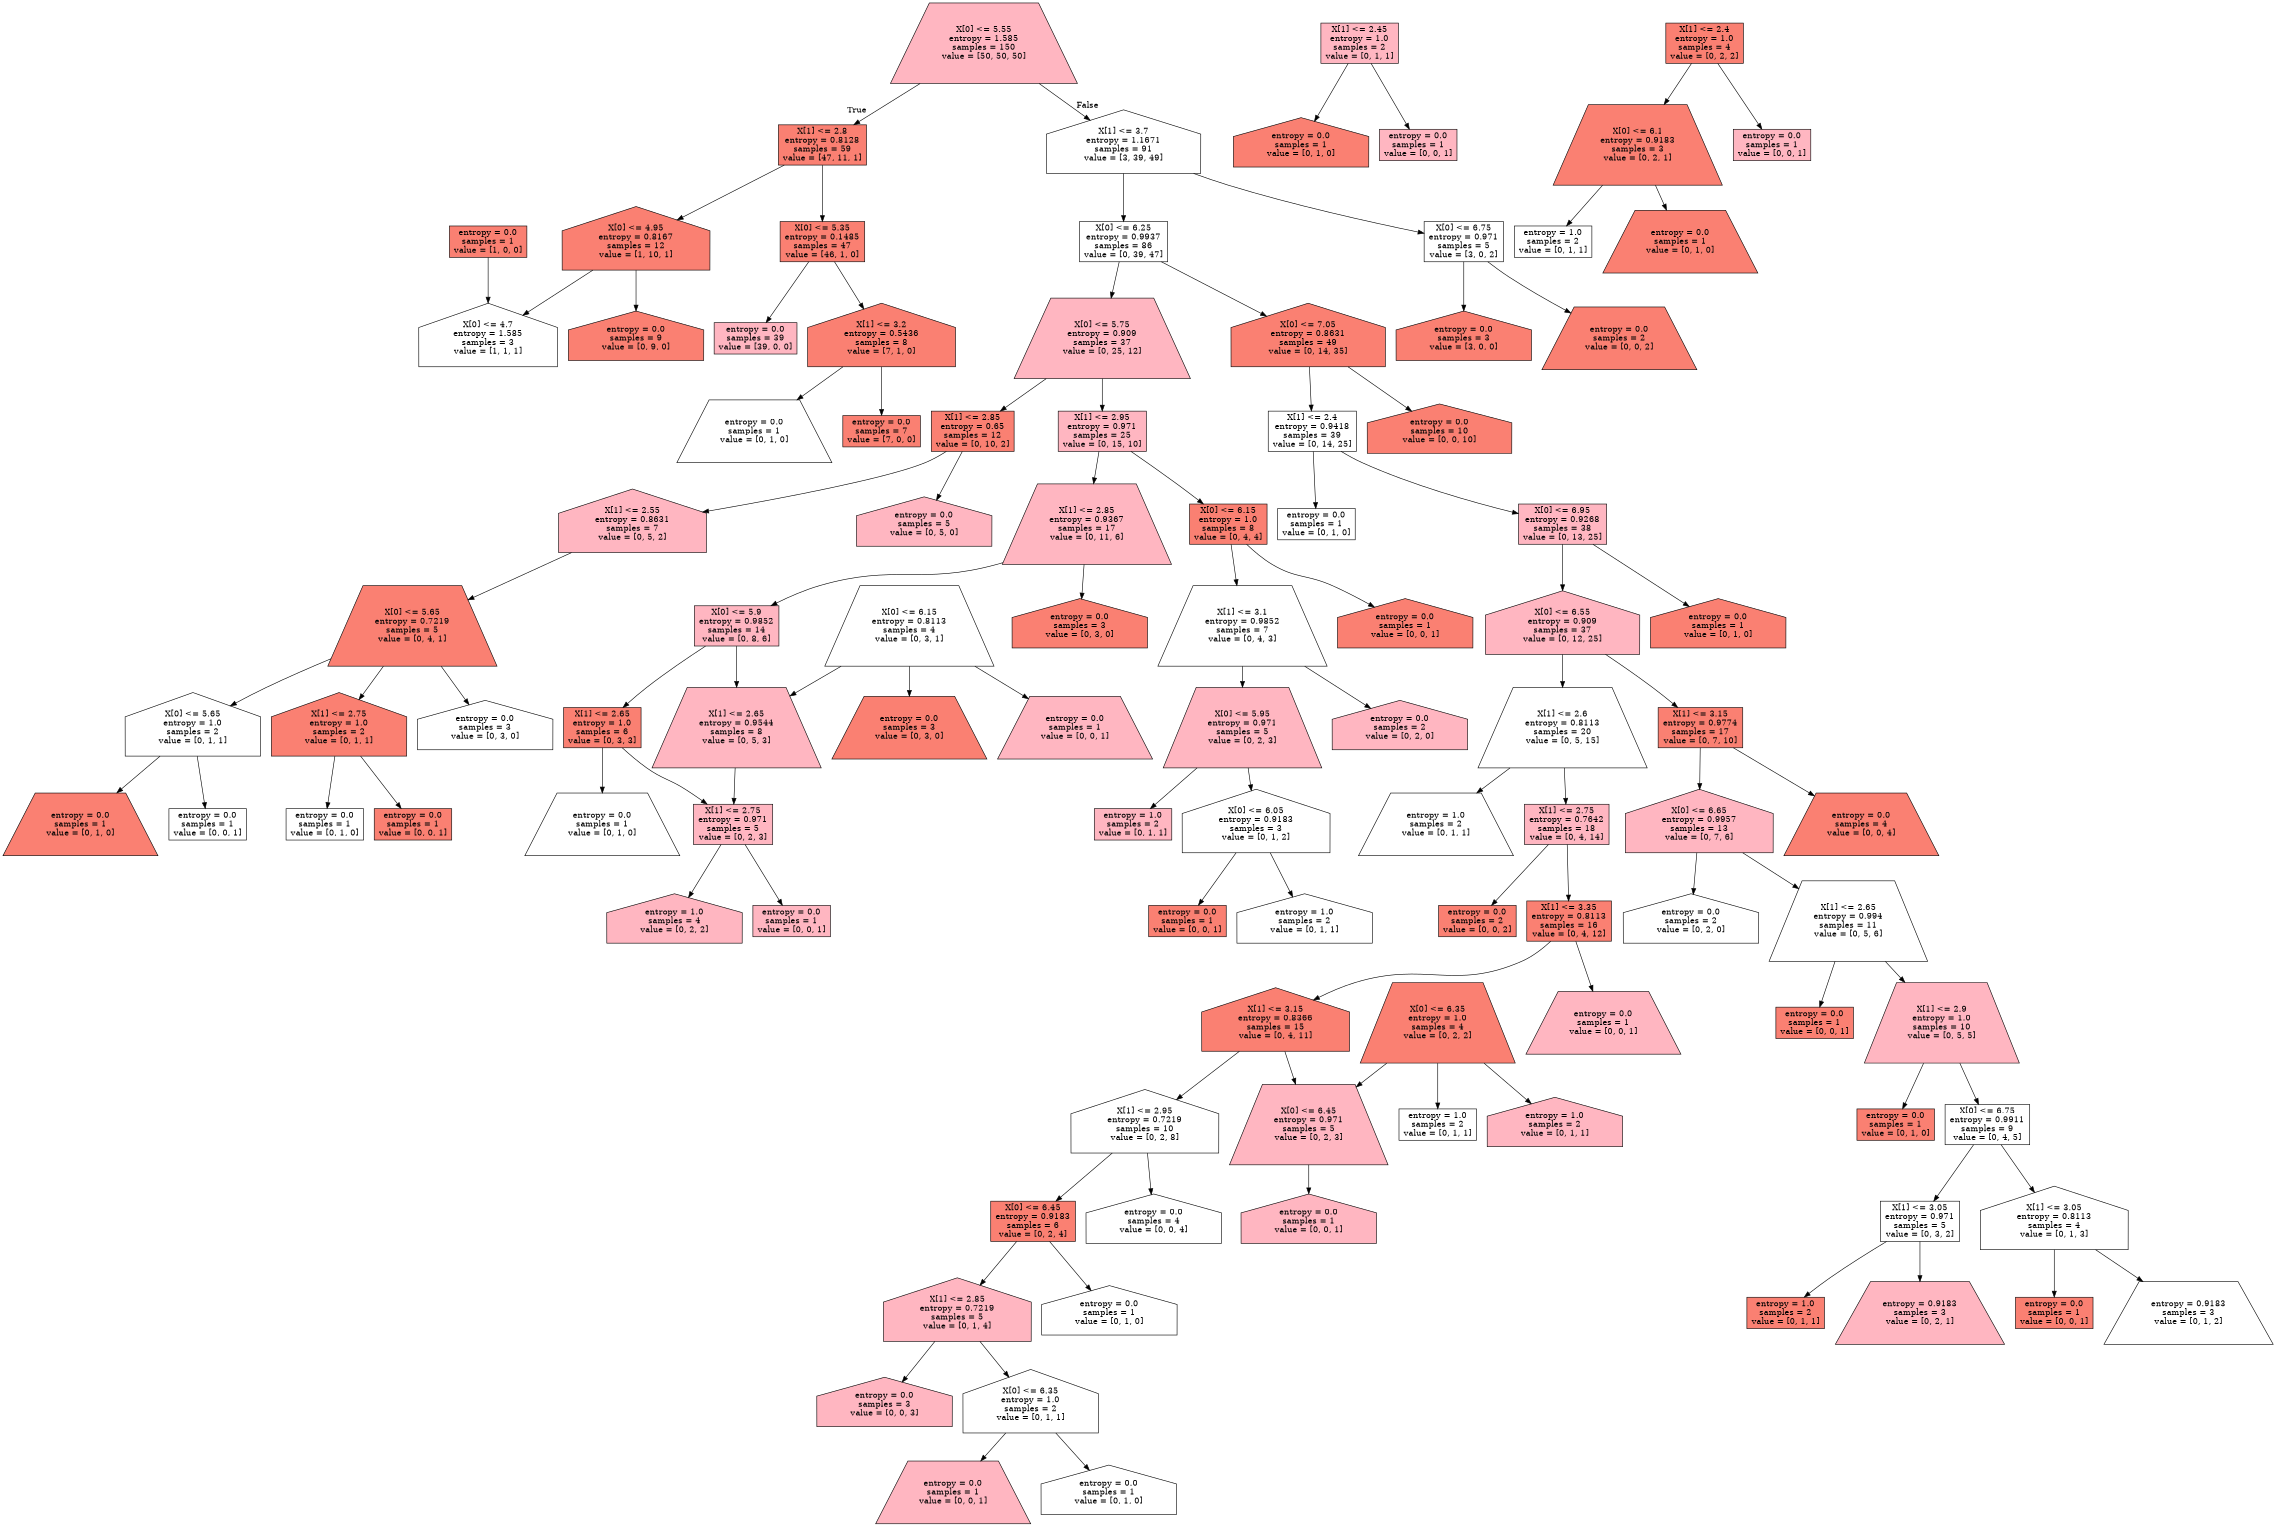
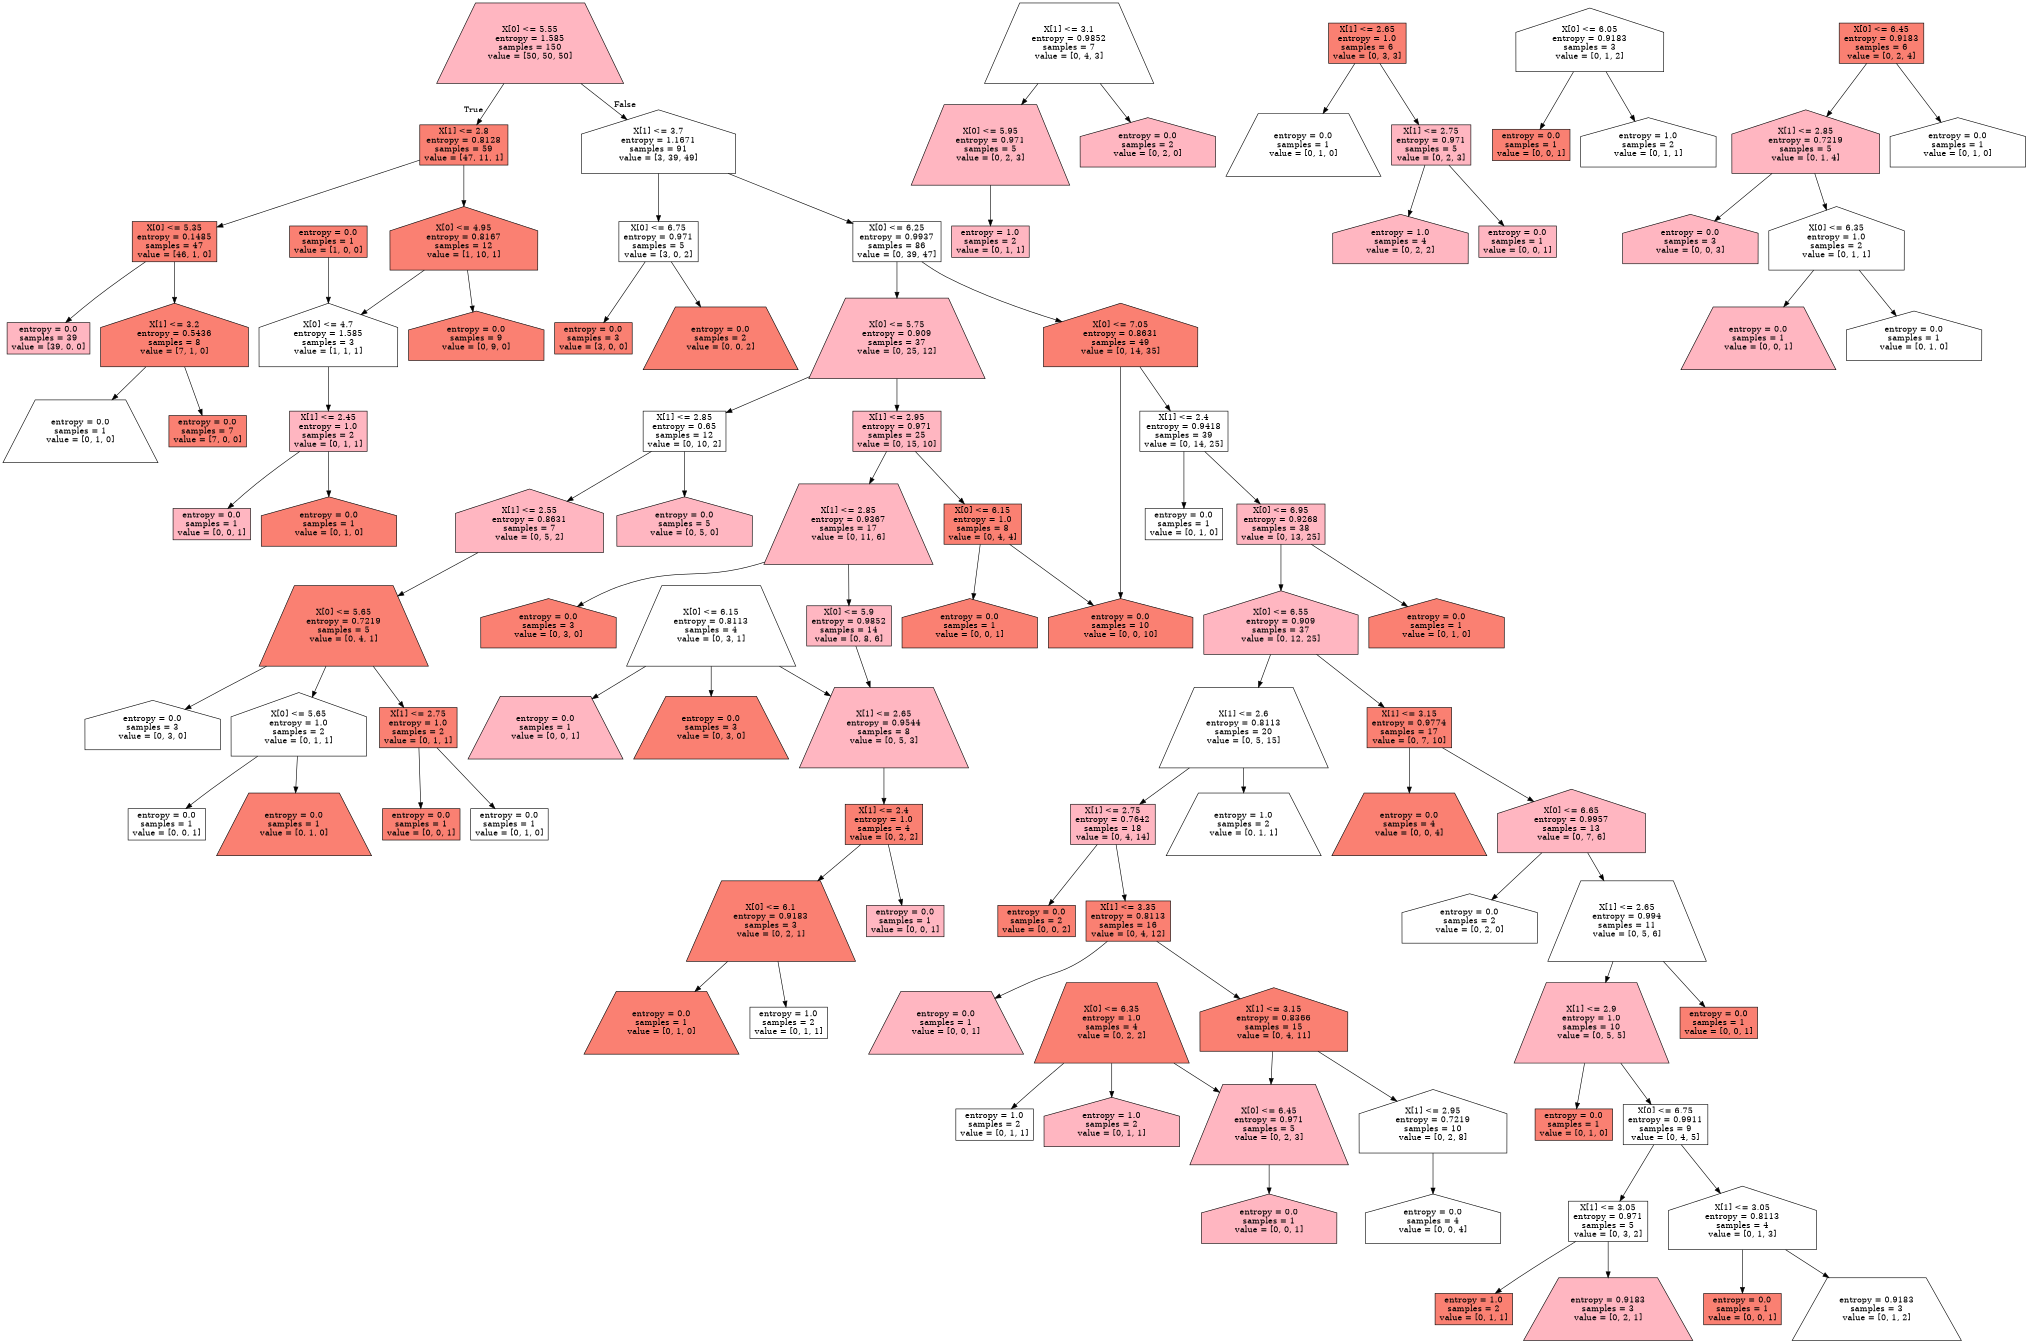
node "entropy = 0.0 samples = 3 value = [3, 0, 0]": shape house -> box
edge "X[0] <= 4.7 entropy = 1.585 samples = 3 value = [1, 1, 1]" -> "X[1] <= 2.45 entropy = 1.0 samples = 2 value = [0, 1, 1]": added
node "X[1] <= 2.85 entropy = 0.65 samples = 12 value = [0, 10, 2]": fillcolor salmon -> white
edge "X[0] <= 6.15 entropy = 1.0 samples = 8 value = [0, 4, 4]" -> "X[1] <= 3.1 entropy = 0.9852 samples = 7 value = [0, 4, 3]": now "X[0] <= 6.15 entropy = 1.0 samples = 8 value = [0, 4, 4]" -> "entropy = 0.0 samples = 10 value = [0, 0, 10]"
edge "X[0] <= 5.9 entropy = 0.9852 samples = 14 value = [0, 8, 6]" -> "X[1] <= 2.65 entropy = 1.0 samples = 6 value = [0, 3, 3]": removed
node "X[1] <= 2.75 entropy = 1.0 samples = 2 value = [0, 1, 1]": shape house -> box
edge "X[0] <= 5.95 entropy = 0.971 samples = 5 value = [0, 2, 3]" -> "X[0] <= 6.05 entropy = 0.9183 samples = 3 value = [0, 1, 2]": removed
edge "X[1] <= 2.65 entropy = 0.9544 samples = 8 value = [0, 5, 3]" -> "X[1] <= 2.75 entropy = 0.971 samples = 5 value = [0, 2, 3]": now "X[1] <= 2.65 entropy = 0.9544 samples = 8 value = [0, 5, 3]" -> "X[1] <= 2.4 entropy = 1.0 samples = 4 value = [0, 2, 2]"
edge "X[1] <= 2.95 entropy = 0.7219 samples = 10 value = [0, 2, 8]" -> "X[0] <= 6.45 entropy = 0.9183 samples = 6 value = [0, 2, 4]": removed
